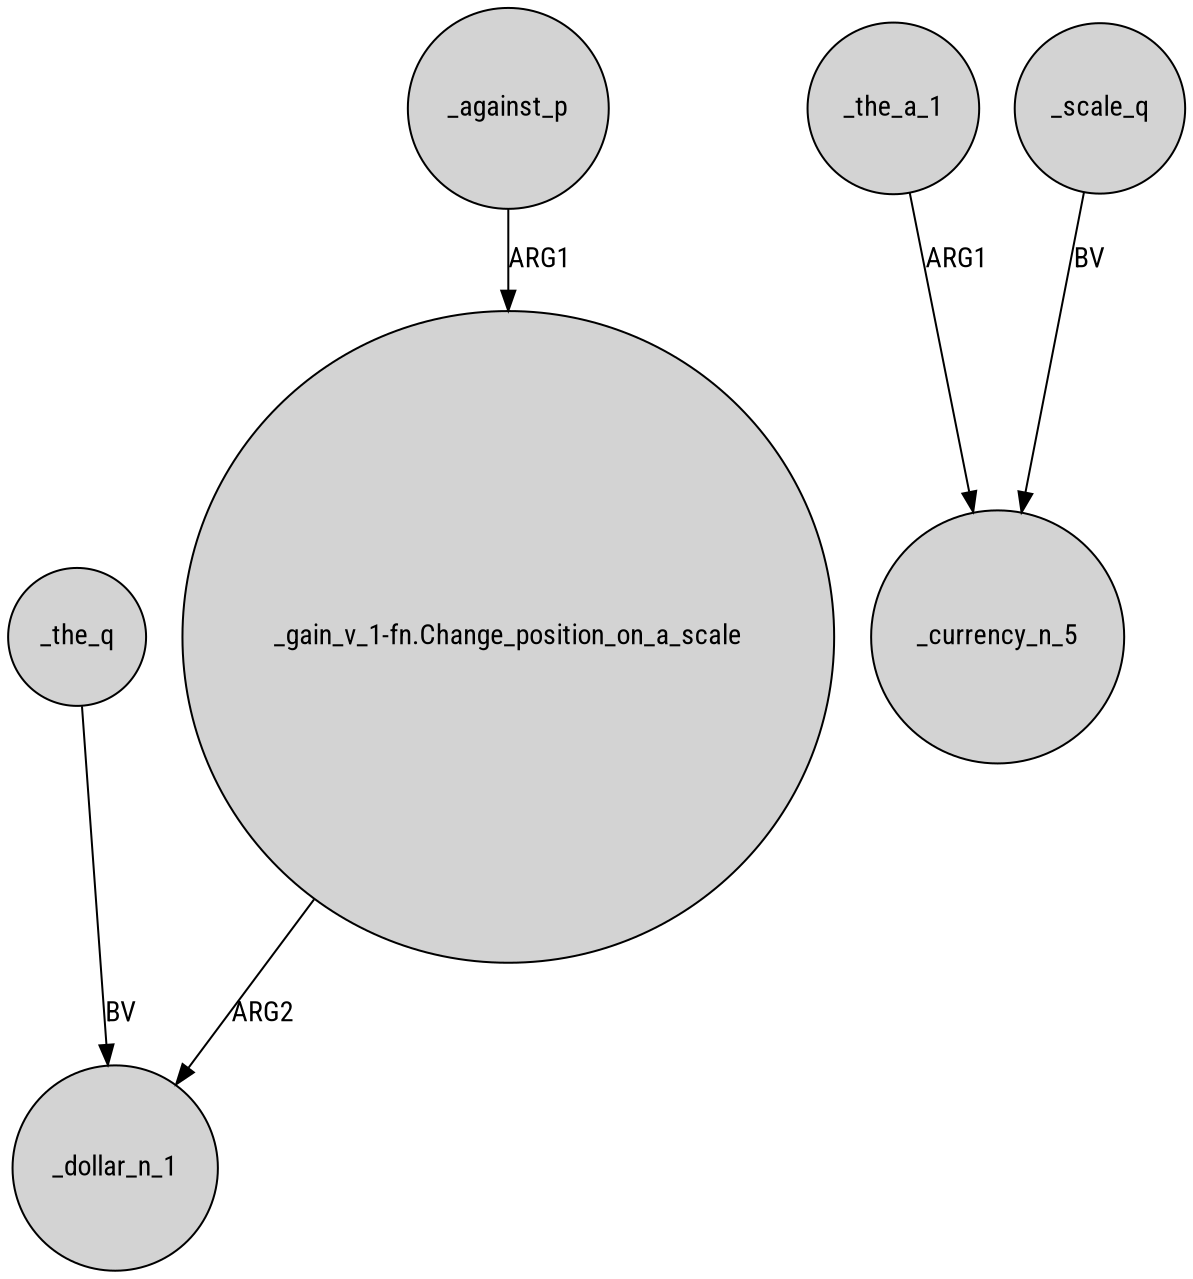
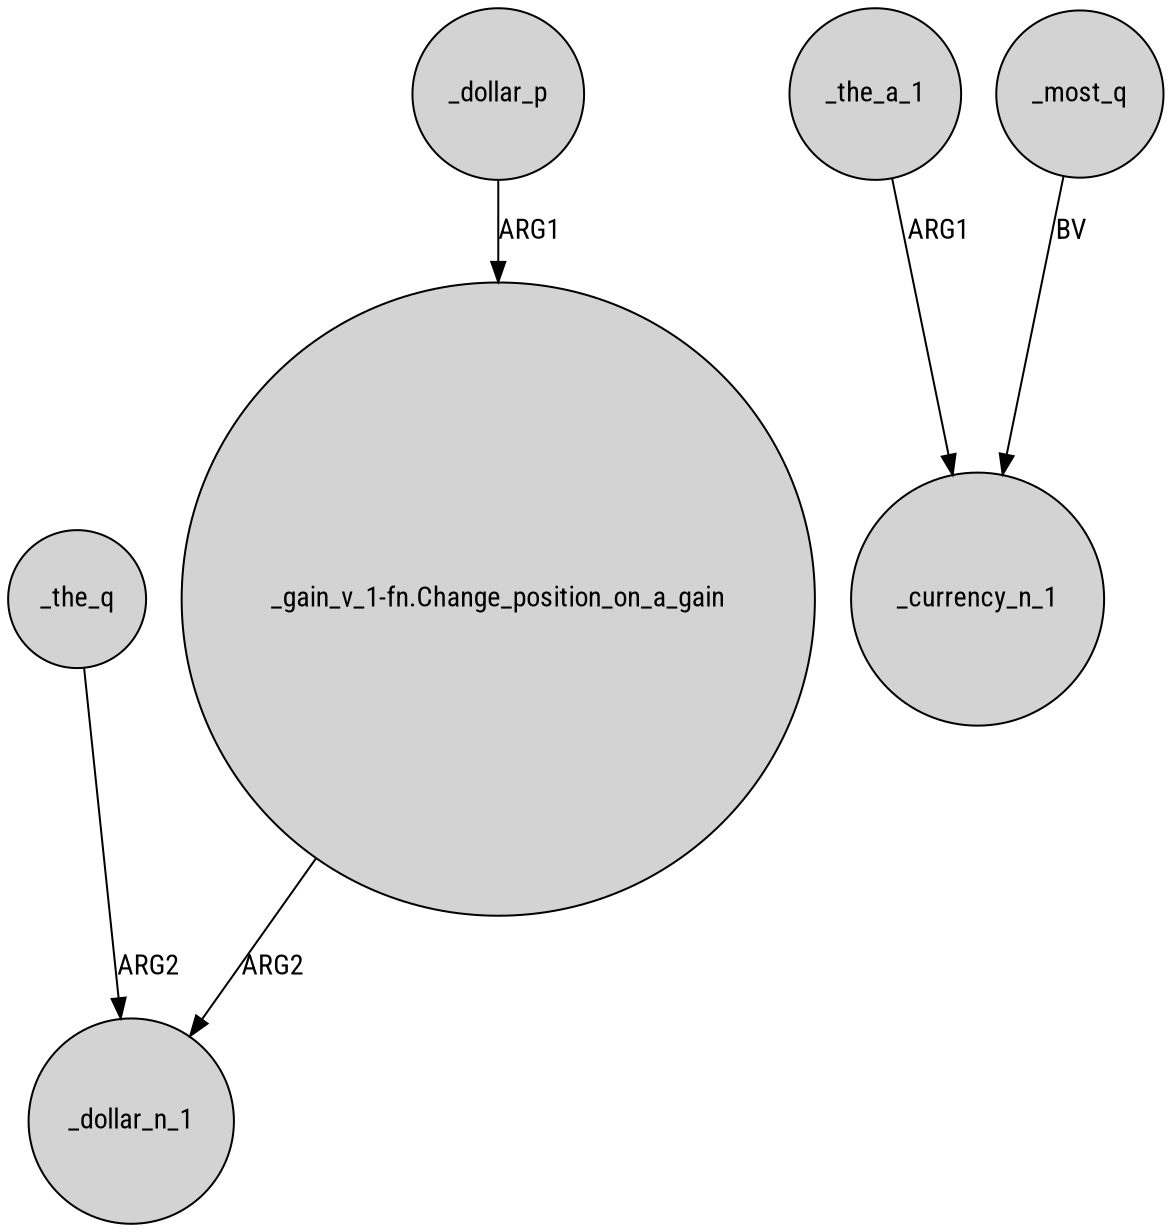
node "_against_p": label "_against_p" -> "_dollar_p"
node "_scale_q": label "_scale_q" -> "_most_q"
node "_gain_v_1-fn.Change_position_on_a_scale": label "_gain_v_1-fn.Change_position_on_a_scale" -> "_gain_v_1-fn.Change_position_on_a_gain"
node "_currency_n_5": label "_currency_n_5" -> "_currency_n_1"
edge "_the_q" -> "_dollar_n_1": label "BV" -> "ARG2"
